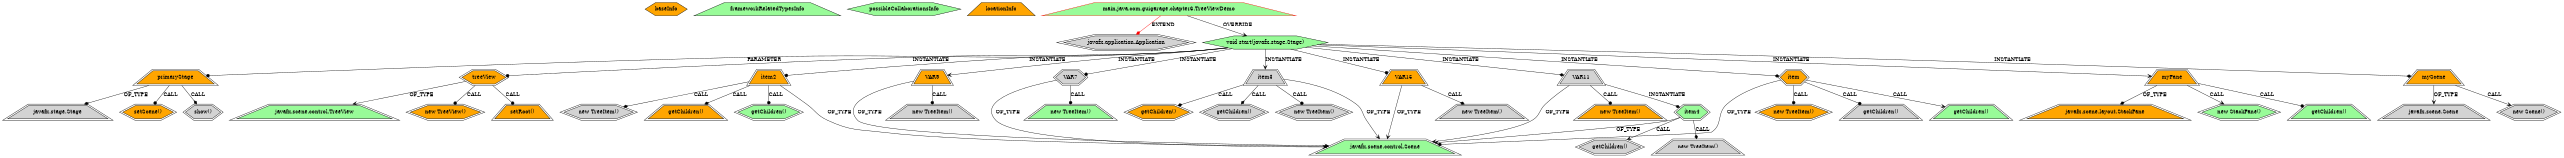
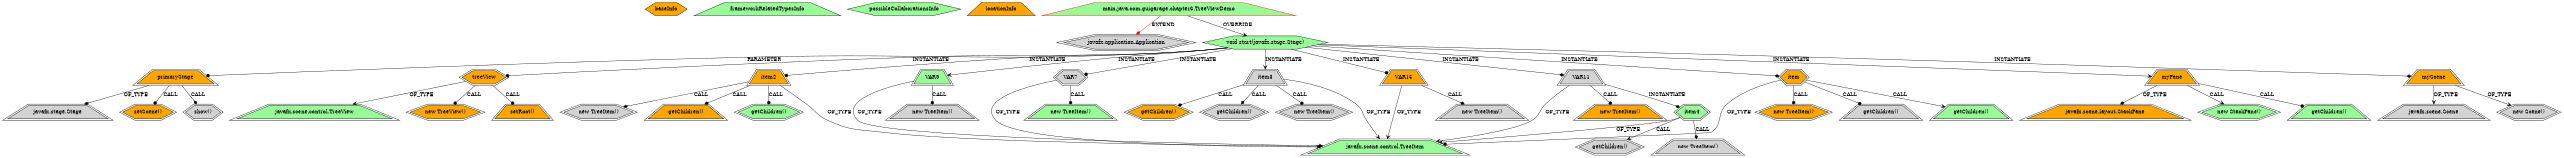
node "VAR9": fillcolor orange -> palegreen
edge "myScene" -> "new Scene()": label "CALL" -> "OF_TYPE"
node "javafx.scene.control.Scene": label "javafx.scene.control.Scene" -> "javafx.scene.control.TreeItem"
